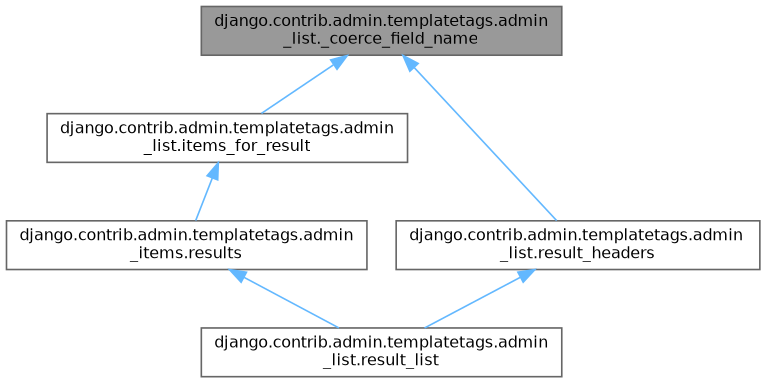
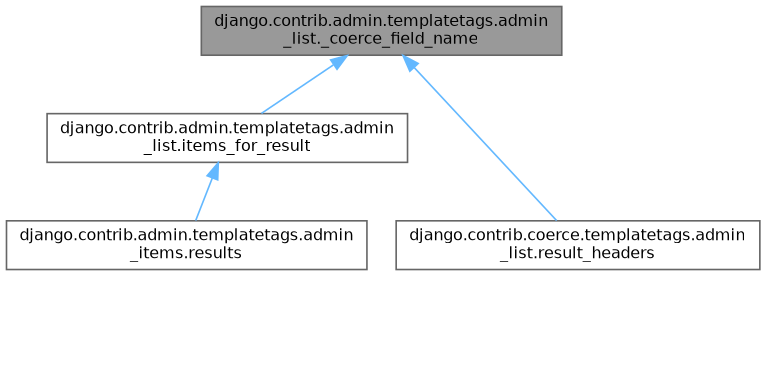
node "django.contrib.admin.templatetags.admin _list.result_headers": label "django.contrib.admin.templatetags.admin _list.result_headers" -> "django.contrib.coerce.templatetags.admin _list.result_headers"
node "django.contrib.admin.templatetags.admin _list.result_list": removed
